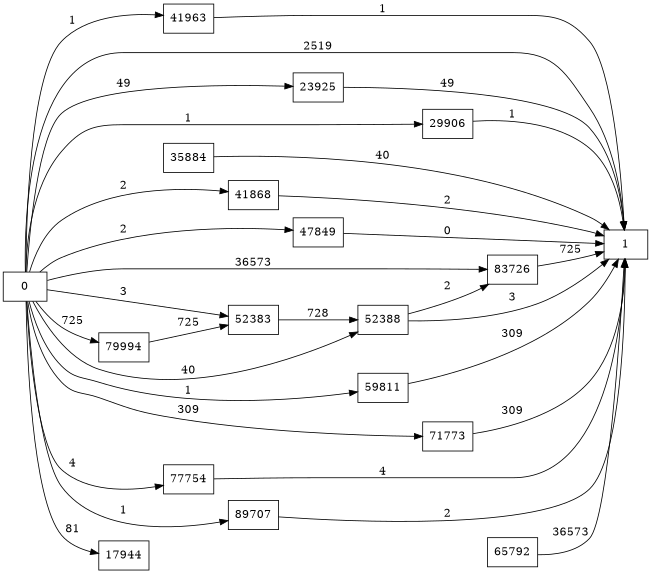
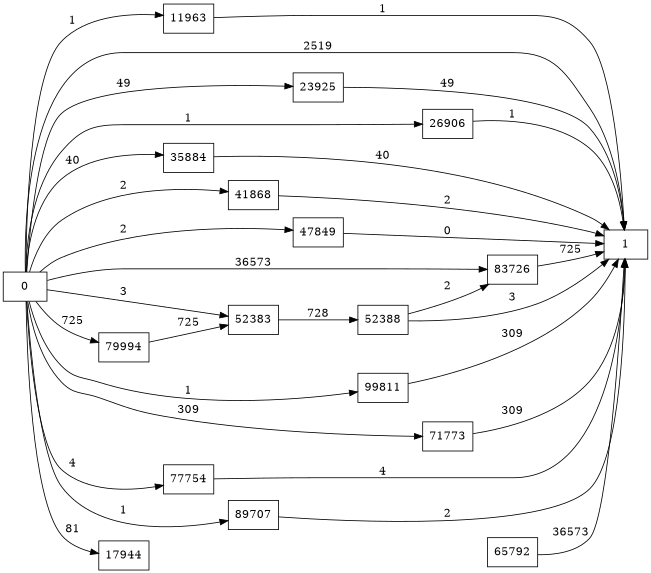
node "41963": label "41963" -> "11963"
node "29906": label "29906" -> "26906"
edge "0" -> "52388": now "0" -> "35884"
node "59811": label "59811" -> "99811"
